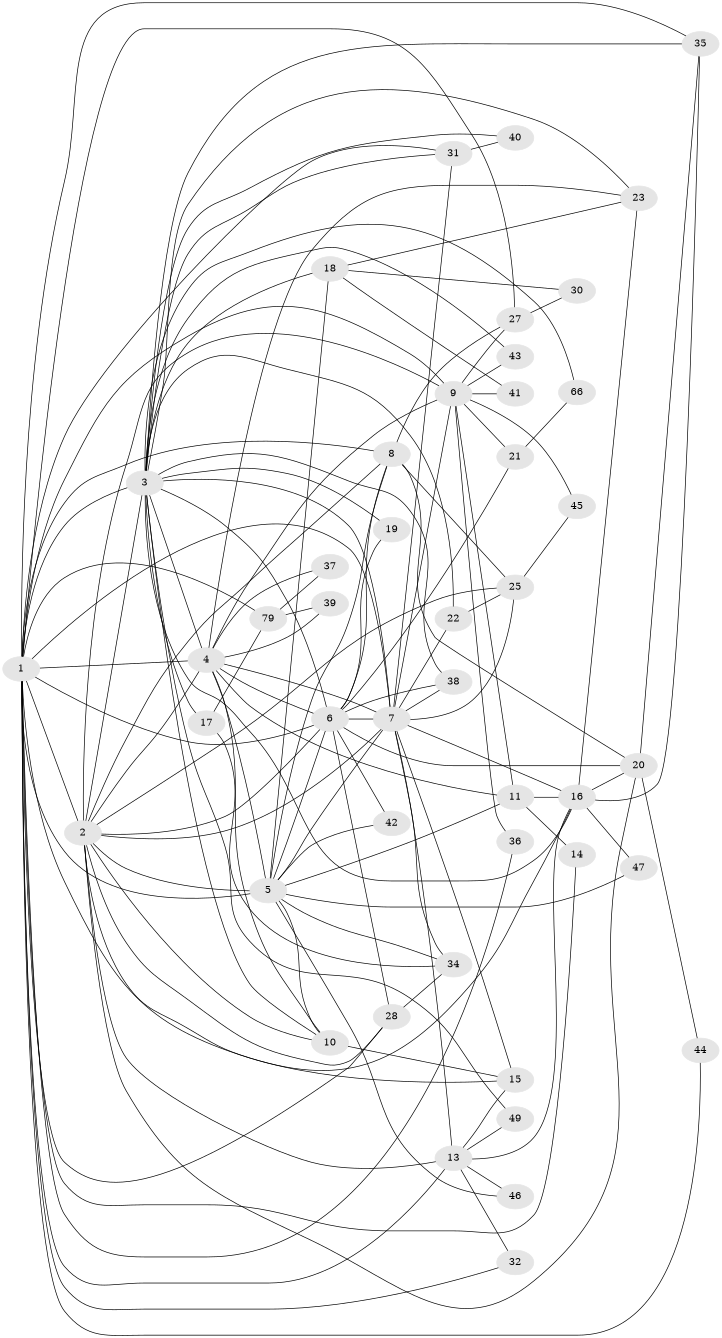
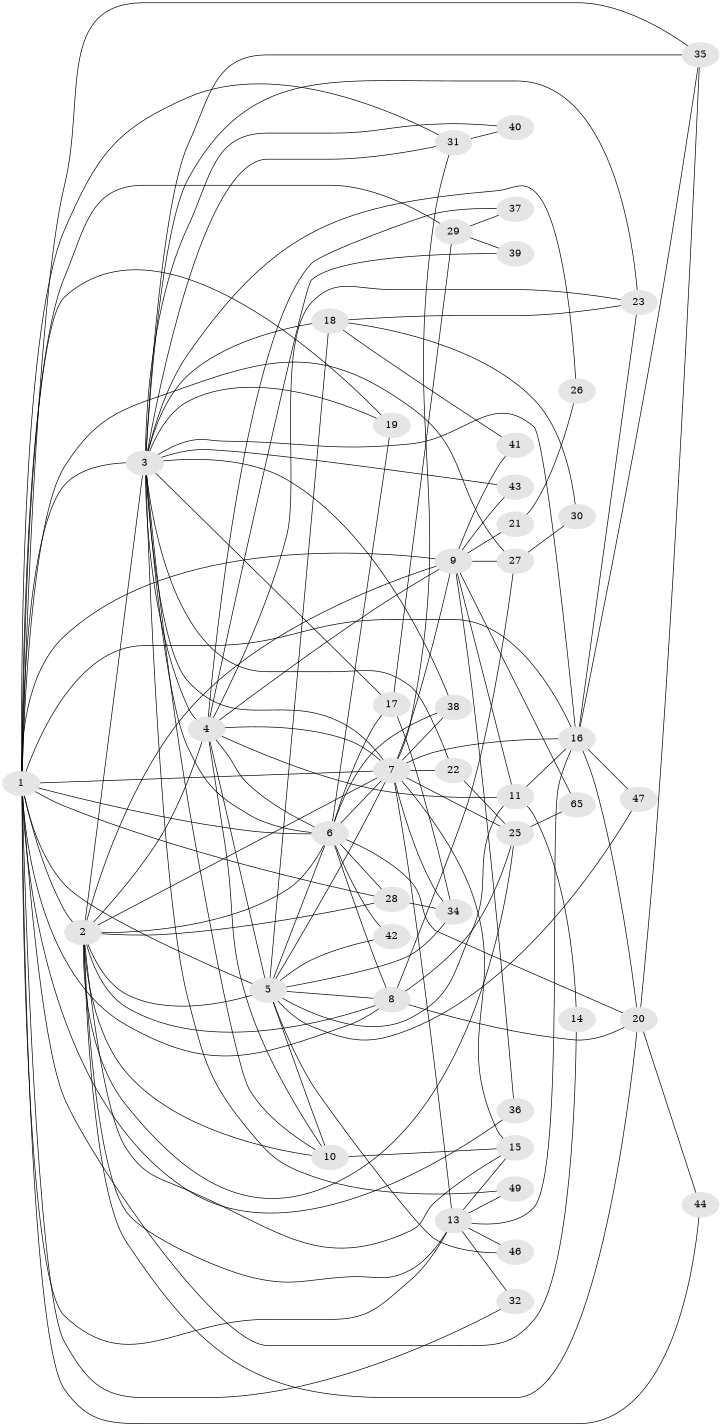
node "66": label "66" -> "26"
node "45": label "45" -> "65"
edge "21" -- "6": now "17" -- "6"
node "79": label "79" -> "29"
edge "4" -- "1": now "19" -- "1"
